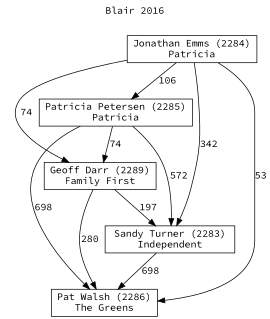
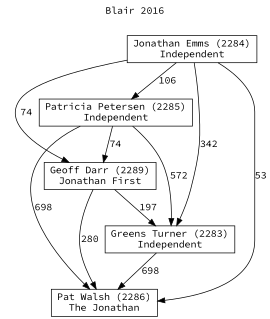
node "Jonathan Emms (2284) Patricia": label "Jonathan Emms (2284) Patricia" -> "Jonathan Emms (2284) Independent"
node "Patricia Petersen (2285) Patricia": label "Patricia Petersen (2285) Patricia" -> "Patricia Petersen (2285) Independent"
node "Geoff Darr (2289) Family First": label "Geoff Darr (2289) Family First" -> "Geoff Darr (2289) Jonathan First"
node "Sandy Turner (2283) Independent": label "Sandy Turner (2283) Independent" -> "Greens Turner (2283) Independent"
node "Pat Walsh (2286) The Greens": label "Pat Walsh (2286) The Greens" -> "Pat Walsh (2286) The Jonathan"
